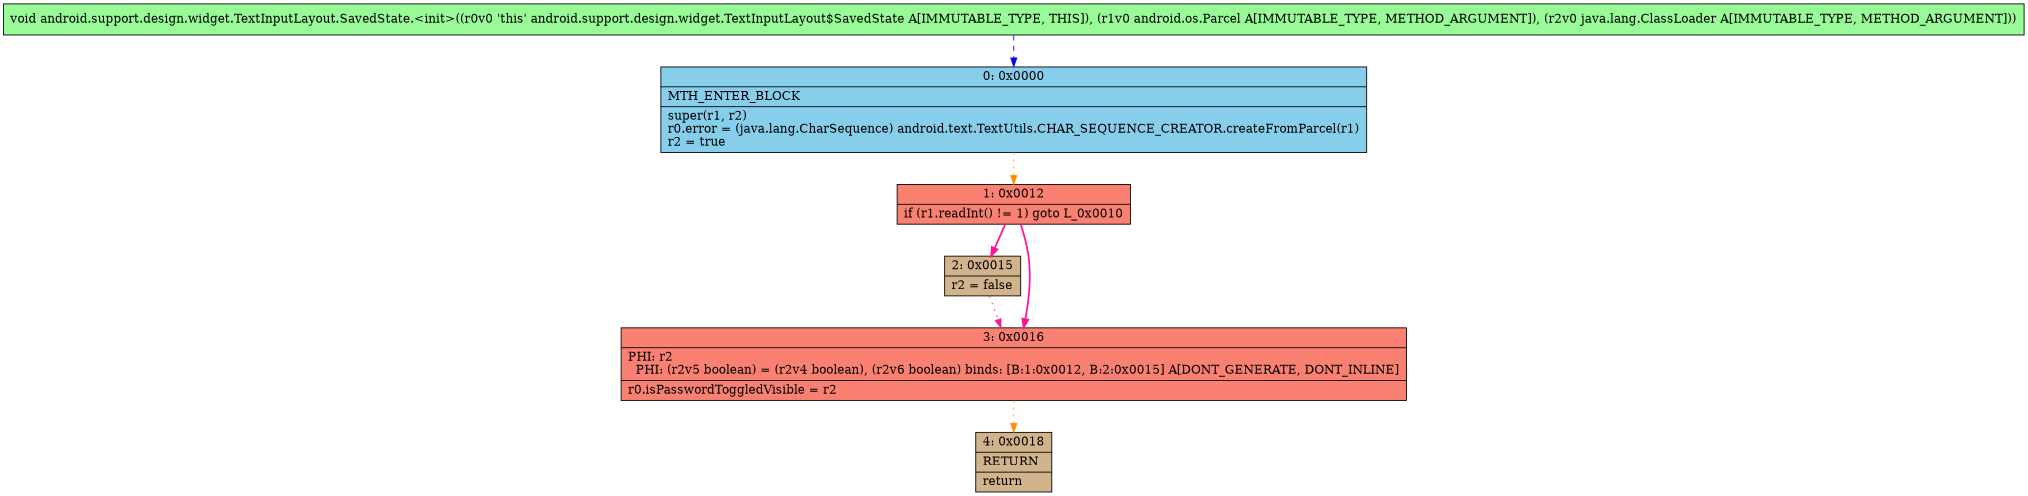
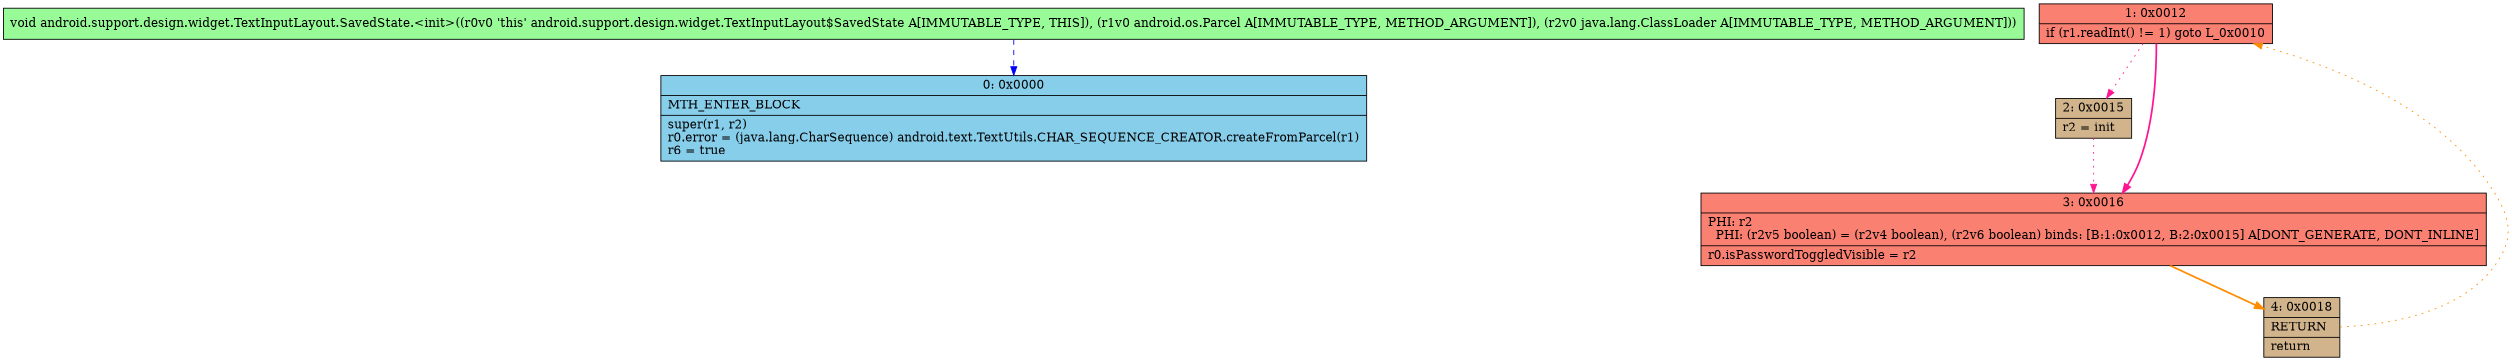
node "0: 0x0000": text "r2 = true" -> "r6 = true"
edge "0: 0x0000" -> "1: 0x0012": now "4: 0x0018" -> "1: 0x0012"
edge "1: 0x0012" -> "2: 0x0015": style bold -> dotted
node "2: 0x0015": text "r2 = false" -> "r2 = init"
edge "3: 0x0016" -> "4: 0x0018": style dotted -> bold
